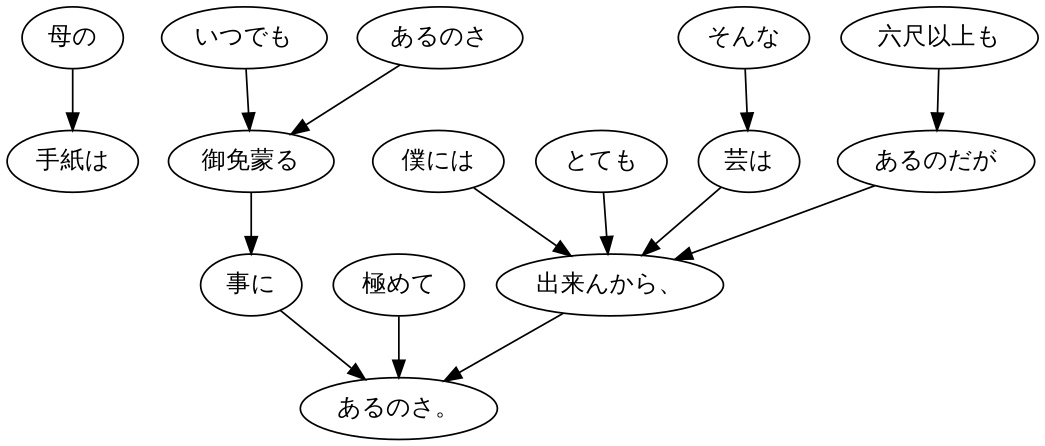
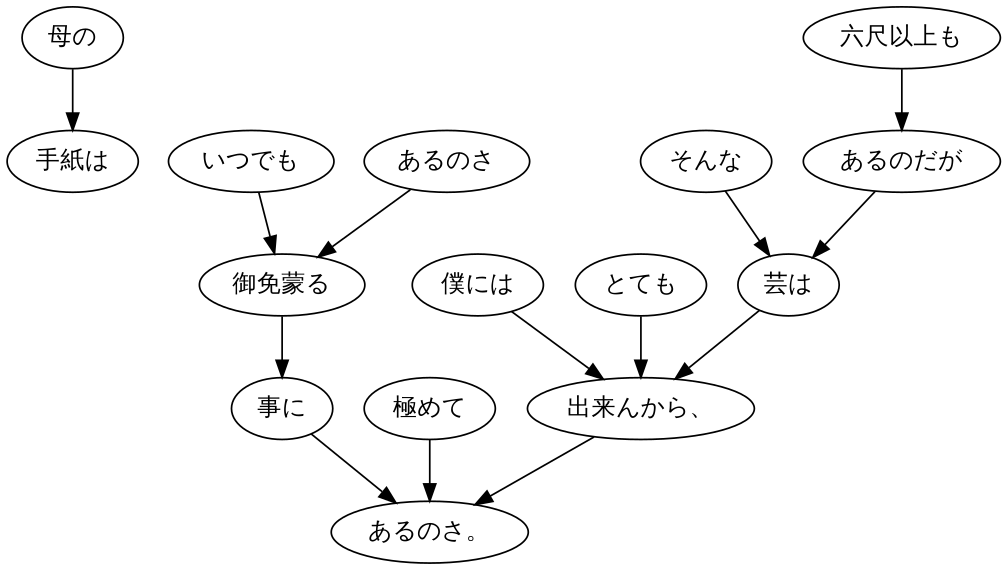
edge "あるのだが" -> "出来んから、": now "あるのだが" -> "芸は"
